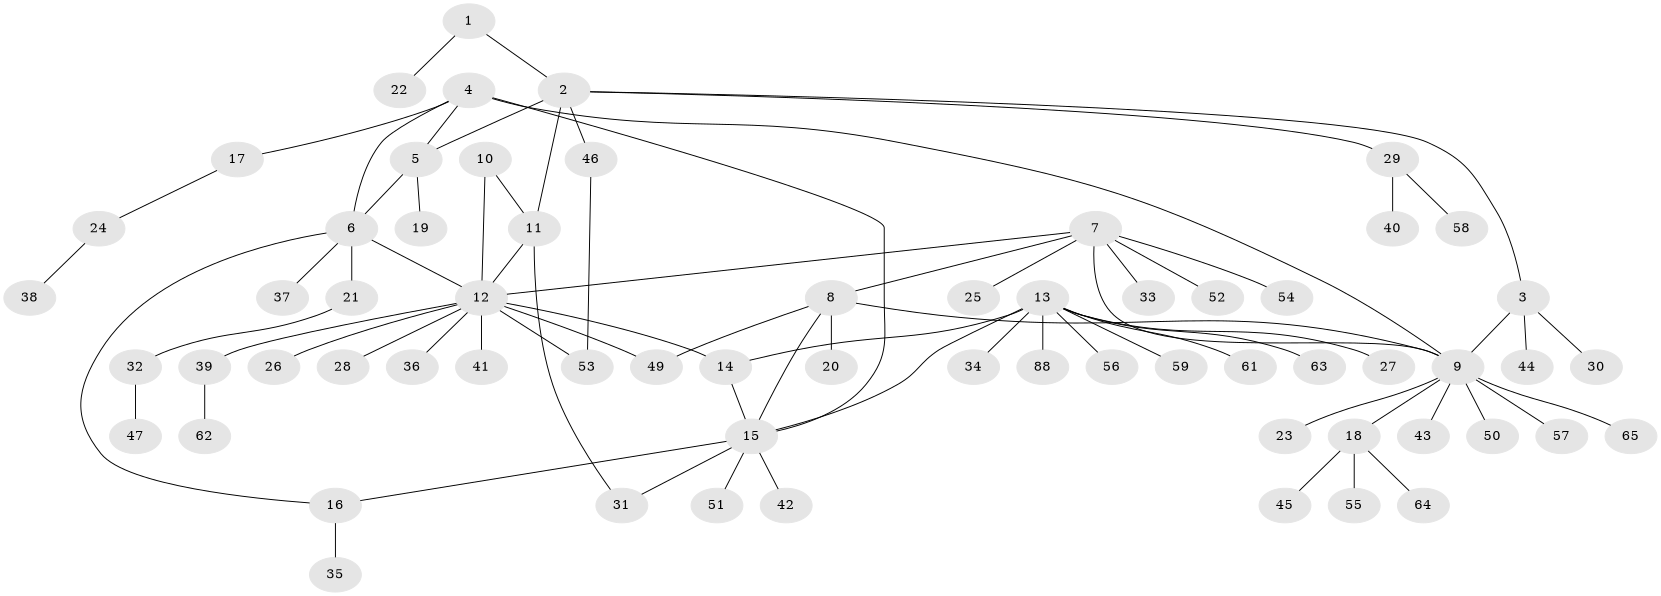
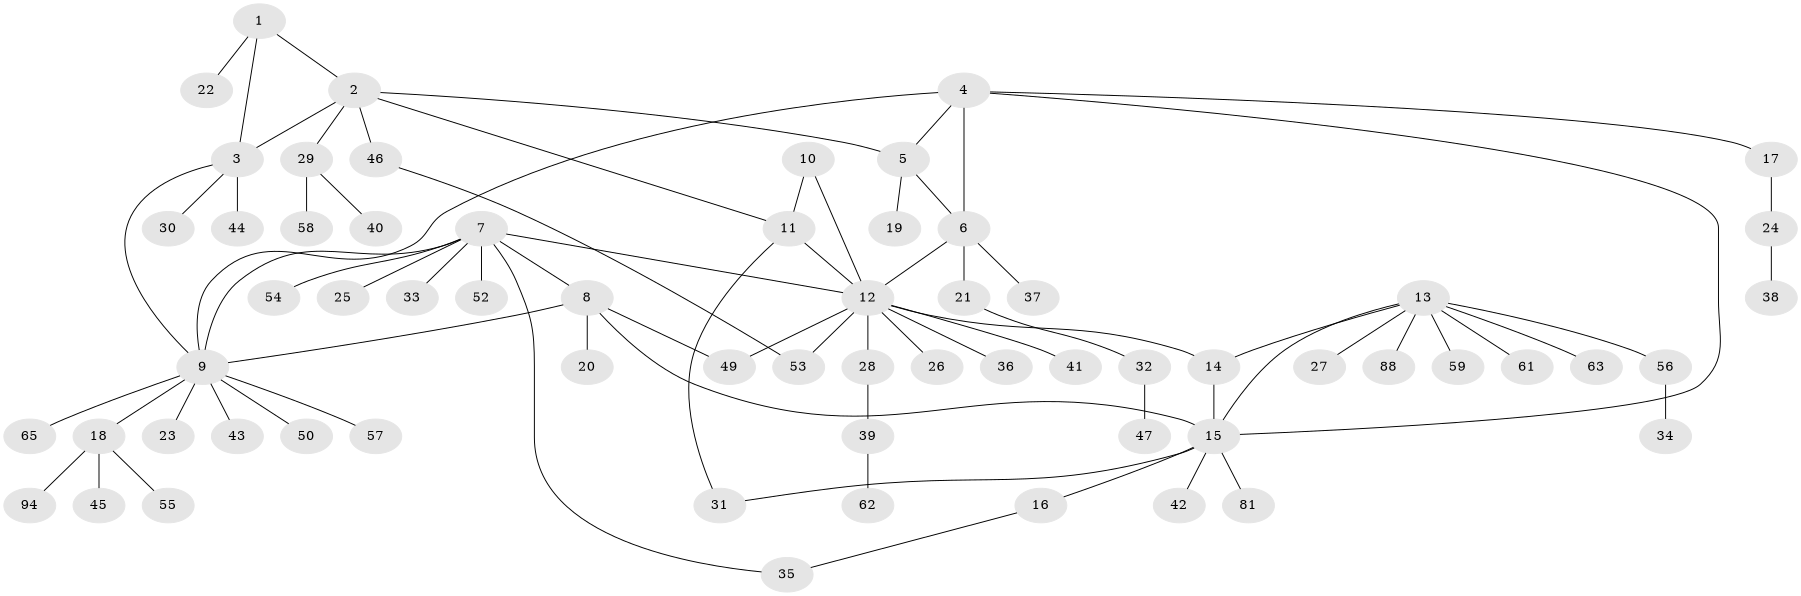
edge "1" -- "3": added
edge "12" -- "39": now "28" -- "39"
edge "13" -- "34": now "56" -- "34"
edge "6" -- "16": removed
edge "7" -- "35": added
node "51": label "51" -> "81"
node "64": label "64" -> "94"
